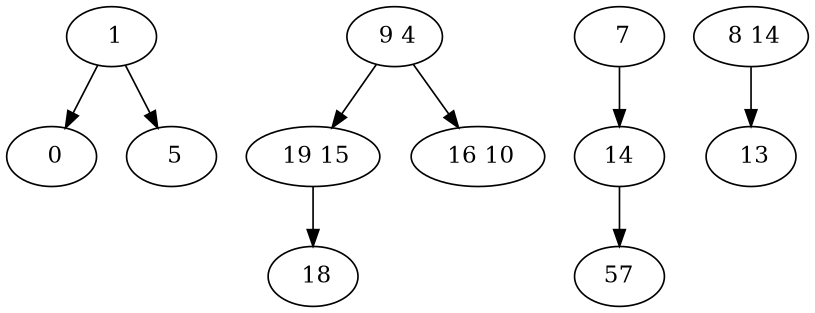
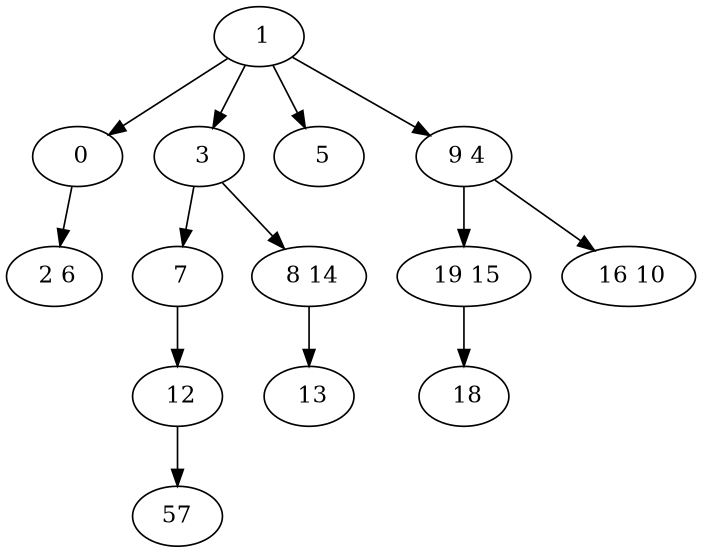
edge "1" -> "9 4": added
node "3": added
node "14": label "14" -> "12"
node "2 6": added
